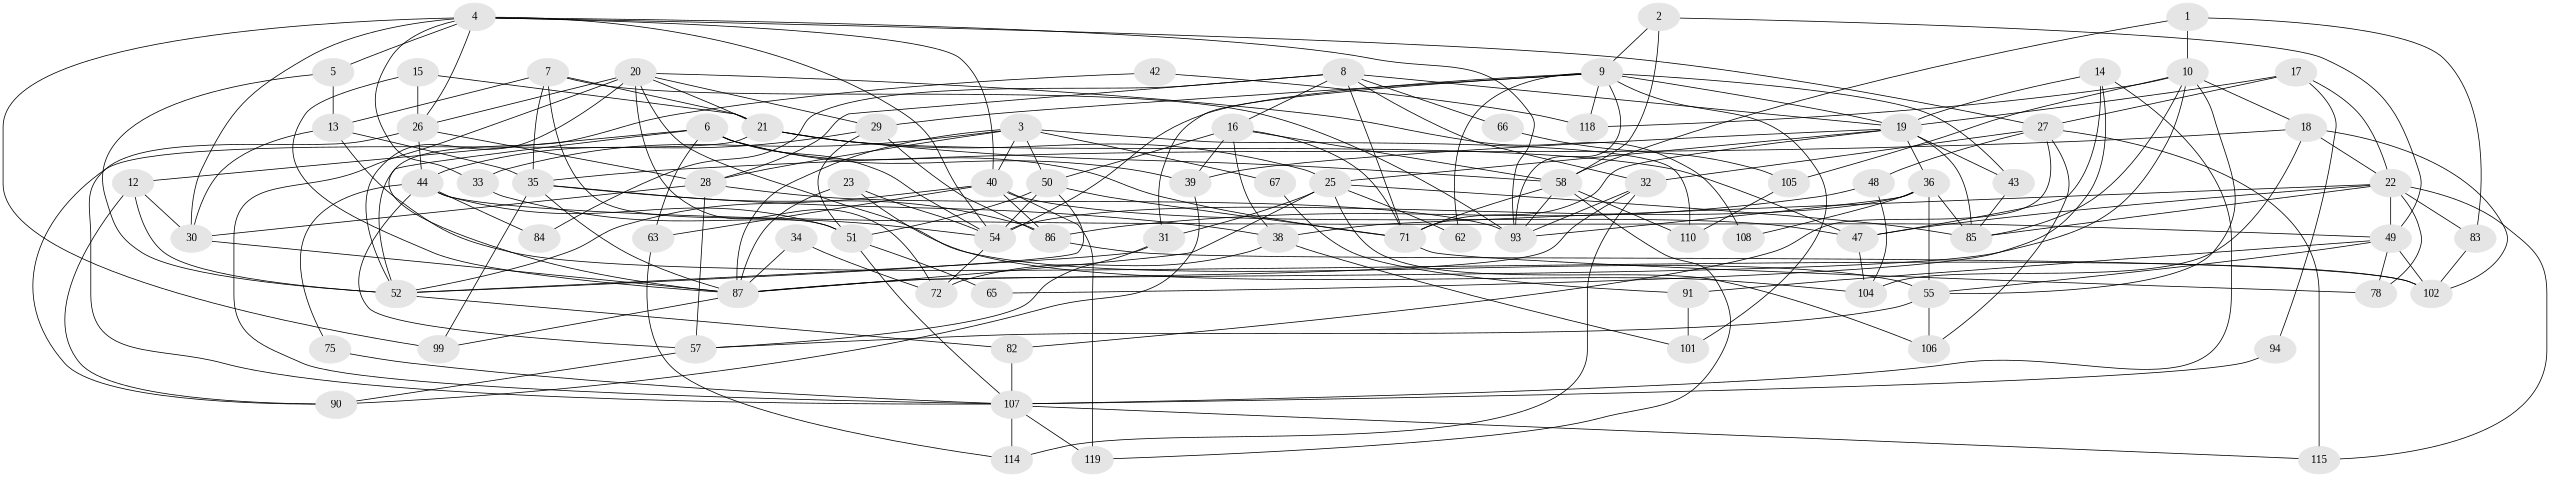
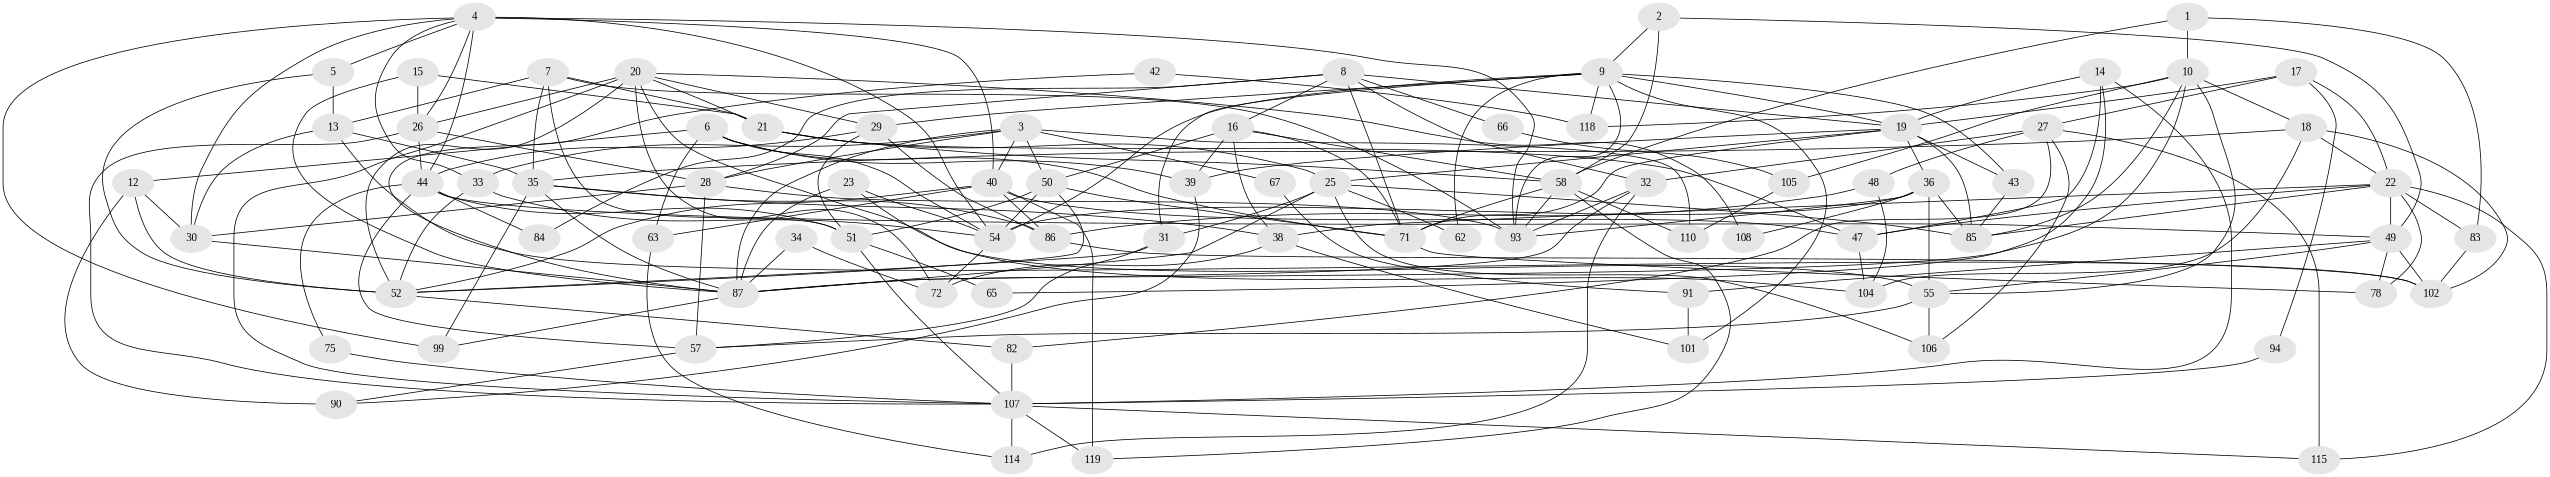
edge "4" -- "27": now "4" -- "44"
edge "21" -- "90": removed
edge "6" -- "52": now "33" -- "52"
